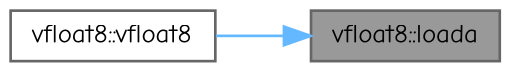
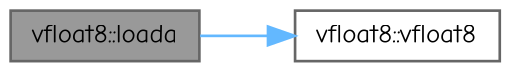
edge "vfloat8::vfloat8" -> "vfloat8::loada": reversed
